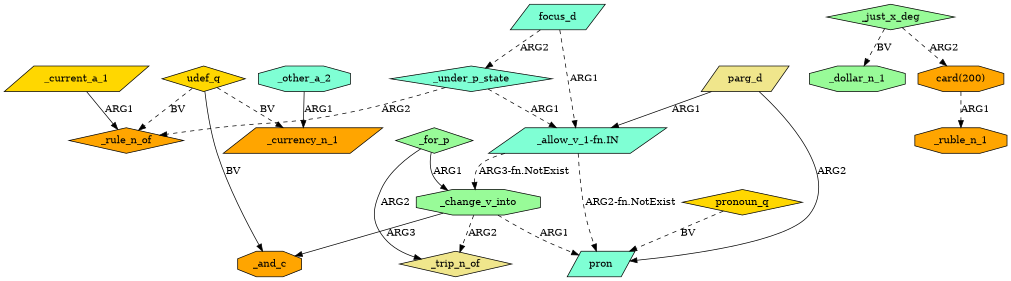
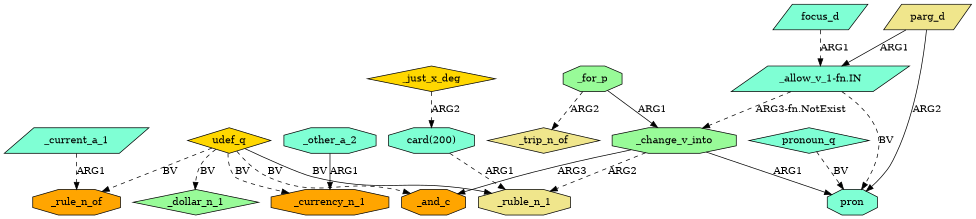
node "_just_x_deg": fillcolor palegreen -> gold
edge "_just_x_deg" -> "_dollar_n_1": now "udef_q" -> "_dollar_n_1"
node "_current_a_1": fillcolor gold -> aquamarine
node "_under_p_state": removed
node "_dollar_n_1": shape octagon -> diamond
node "card(200)": fillcolor orange -> aquamarine
edge "_current_a_1" -> "_rule_n_of": style solid -> dashed
node "_rule_n_of": shape diamond -> octagon
node "_currency_n_1": shape parallelogram -> octagon
node "_for_p": shape diamond -> octagon
node "_ruble_n_1": fillcolor orange -> khaki
edge "udef_q" -> "_and_c": style solid -> dashed
edge "udef_q" -> "_ruble_n_1": added, label "BV"
edge "_allow_v_1-fn.IN" -> "pron": label "ARG2-fn.NotExist" -> "BV"
node "pronoun_q": fillcolor gold -> aquamarine
edge "_for_p" -> "_trip_n_of": style solid -> dashed
edge "_change_v_into" -> "_trip_n_of": now "_change_v_into" -> "_ruble_n_1"
edge "_change_v_into" -> "pron": style dashed -> solid
node "pron": shape parallelogram -> octagon
